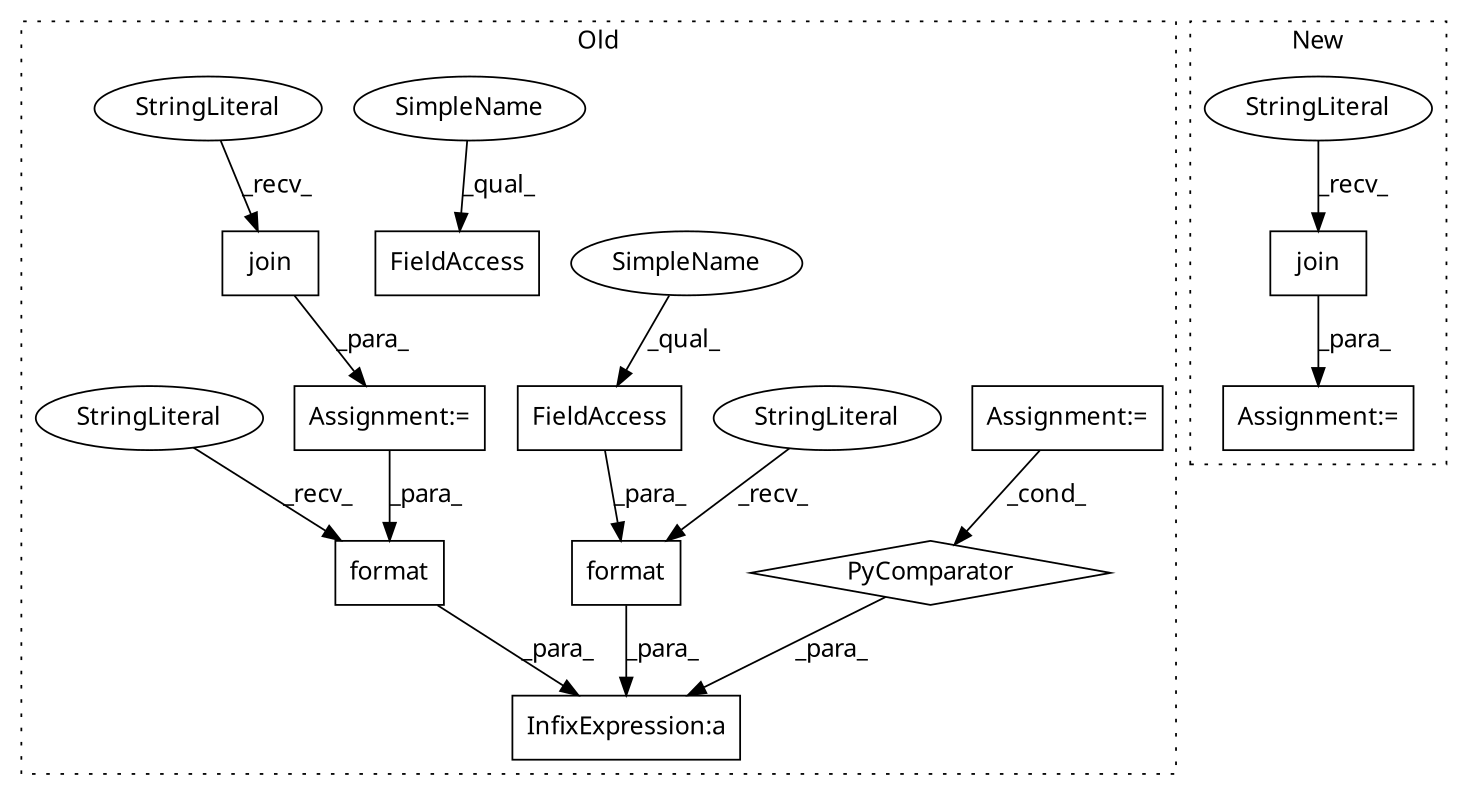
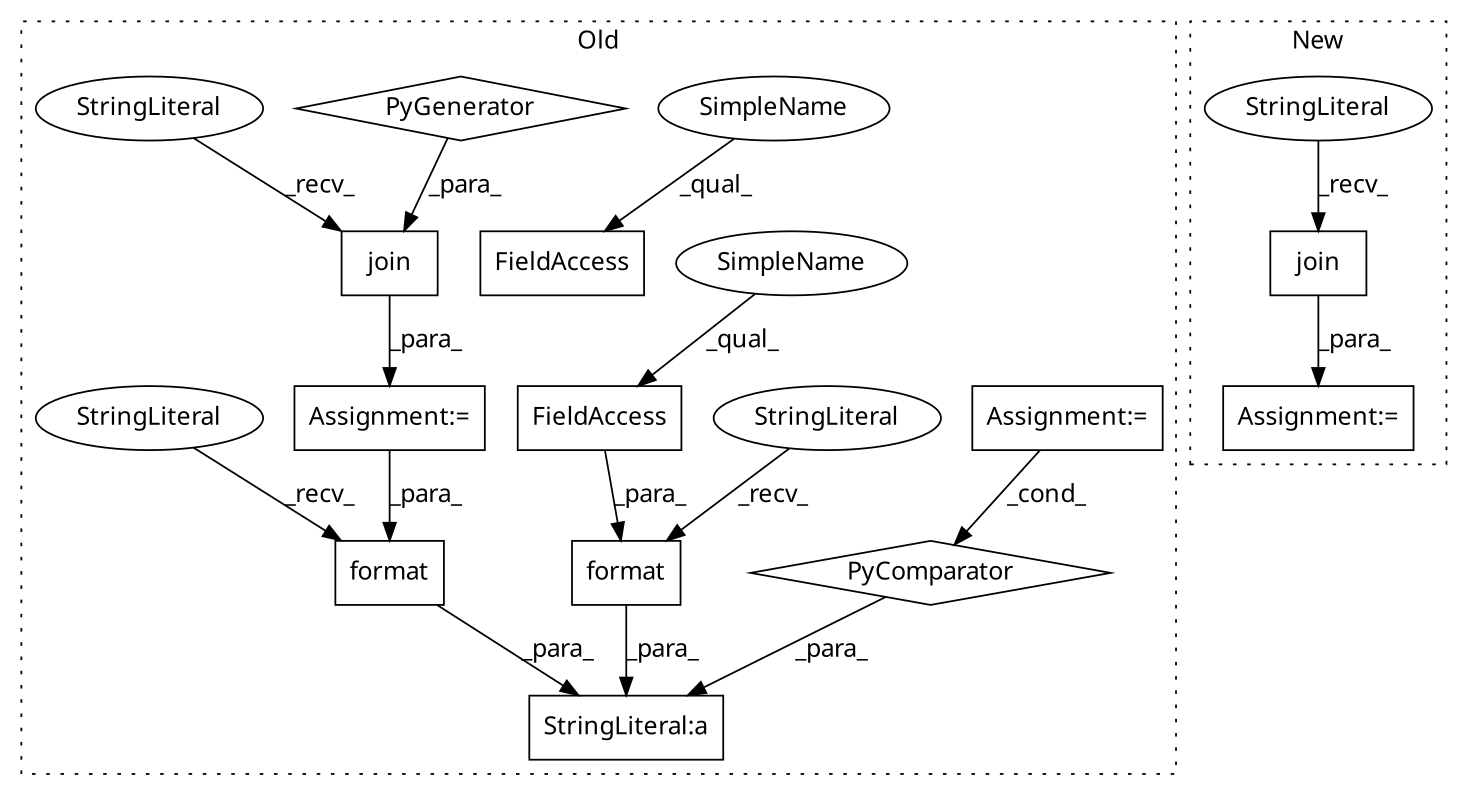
node "PyGenerator": added
node "InfixExpression:a": label "InfixExpression:a" -> "StringLiteral:a"
